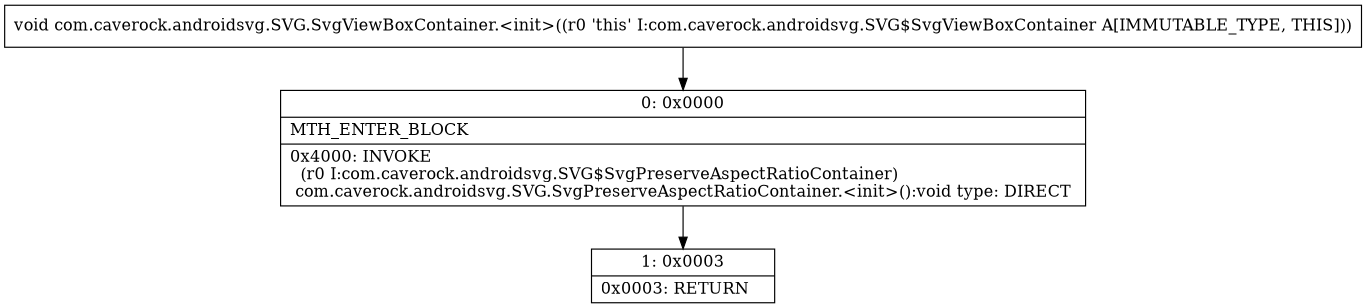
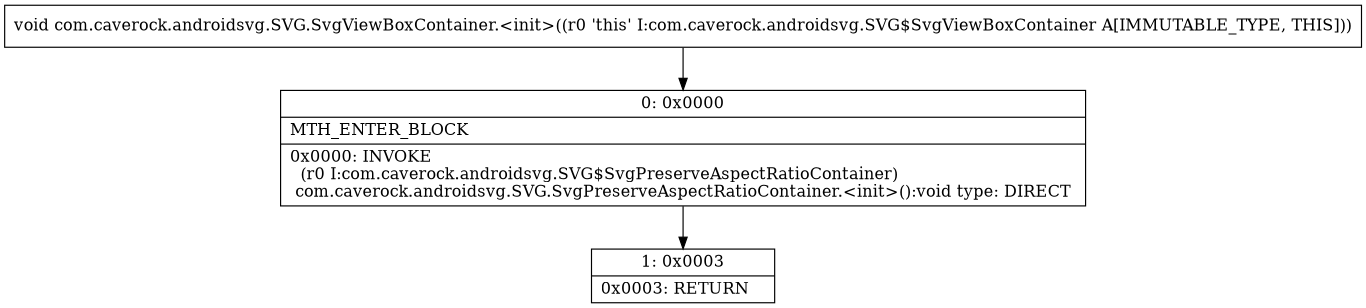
node "0: 0x0000": text "0x4000: INVOKE" -> "0x0000: INVOKE"
